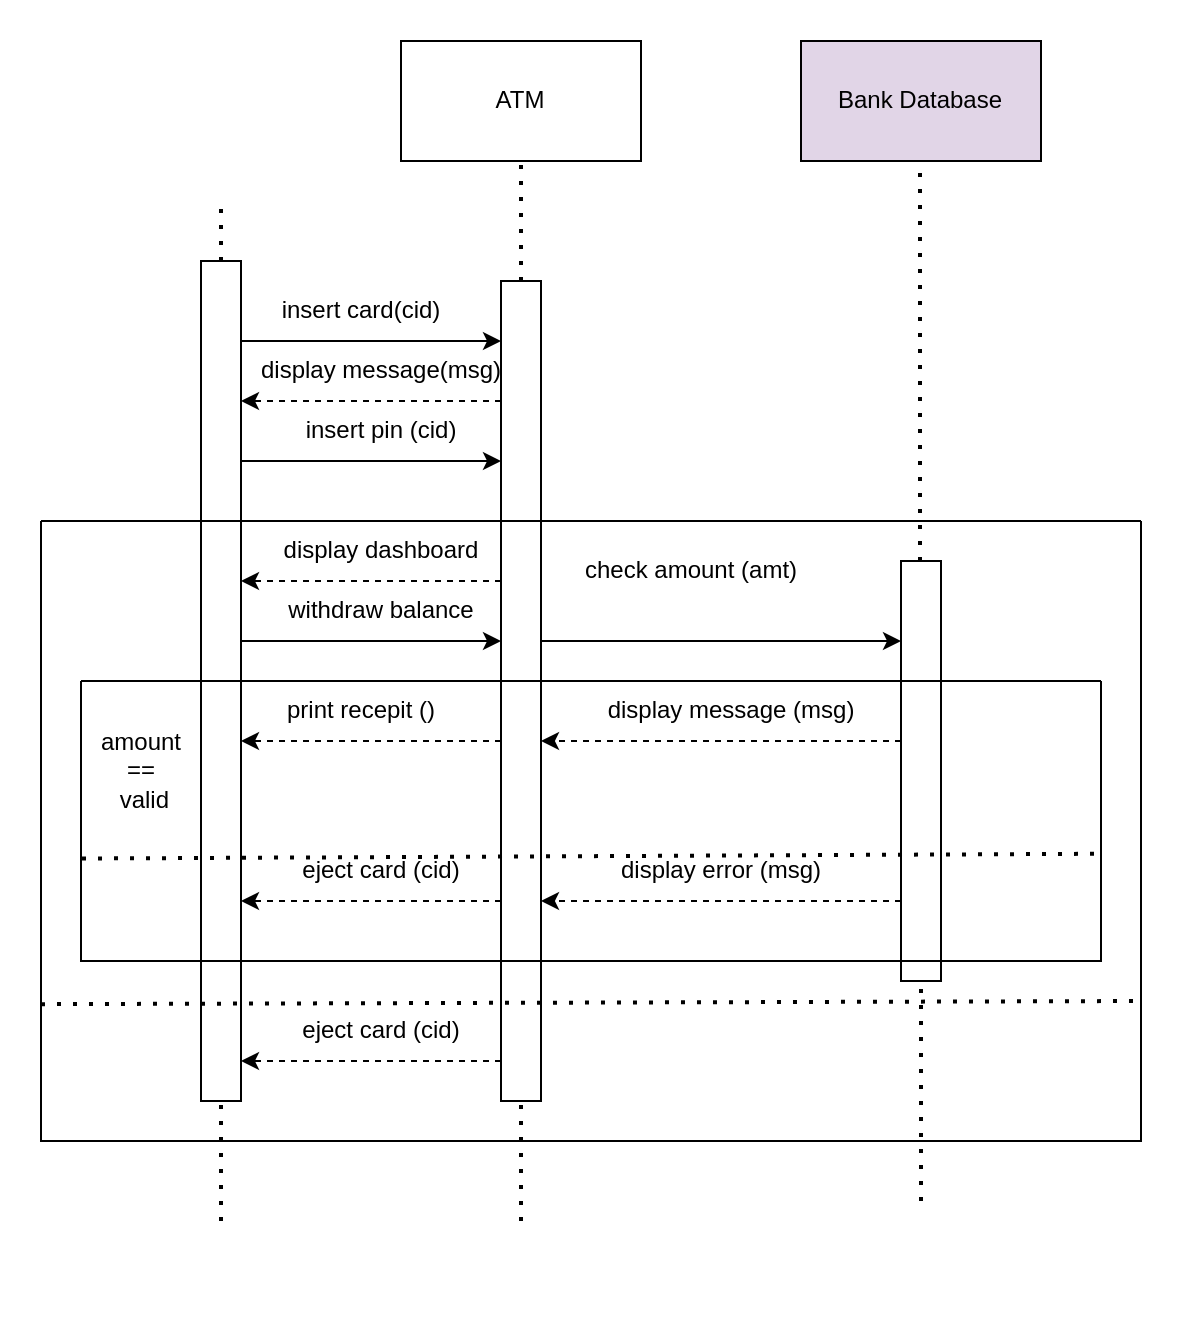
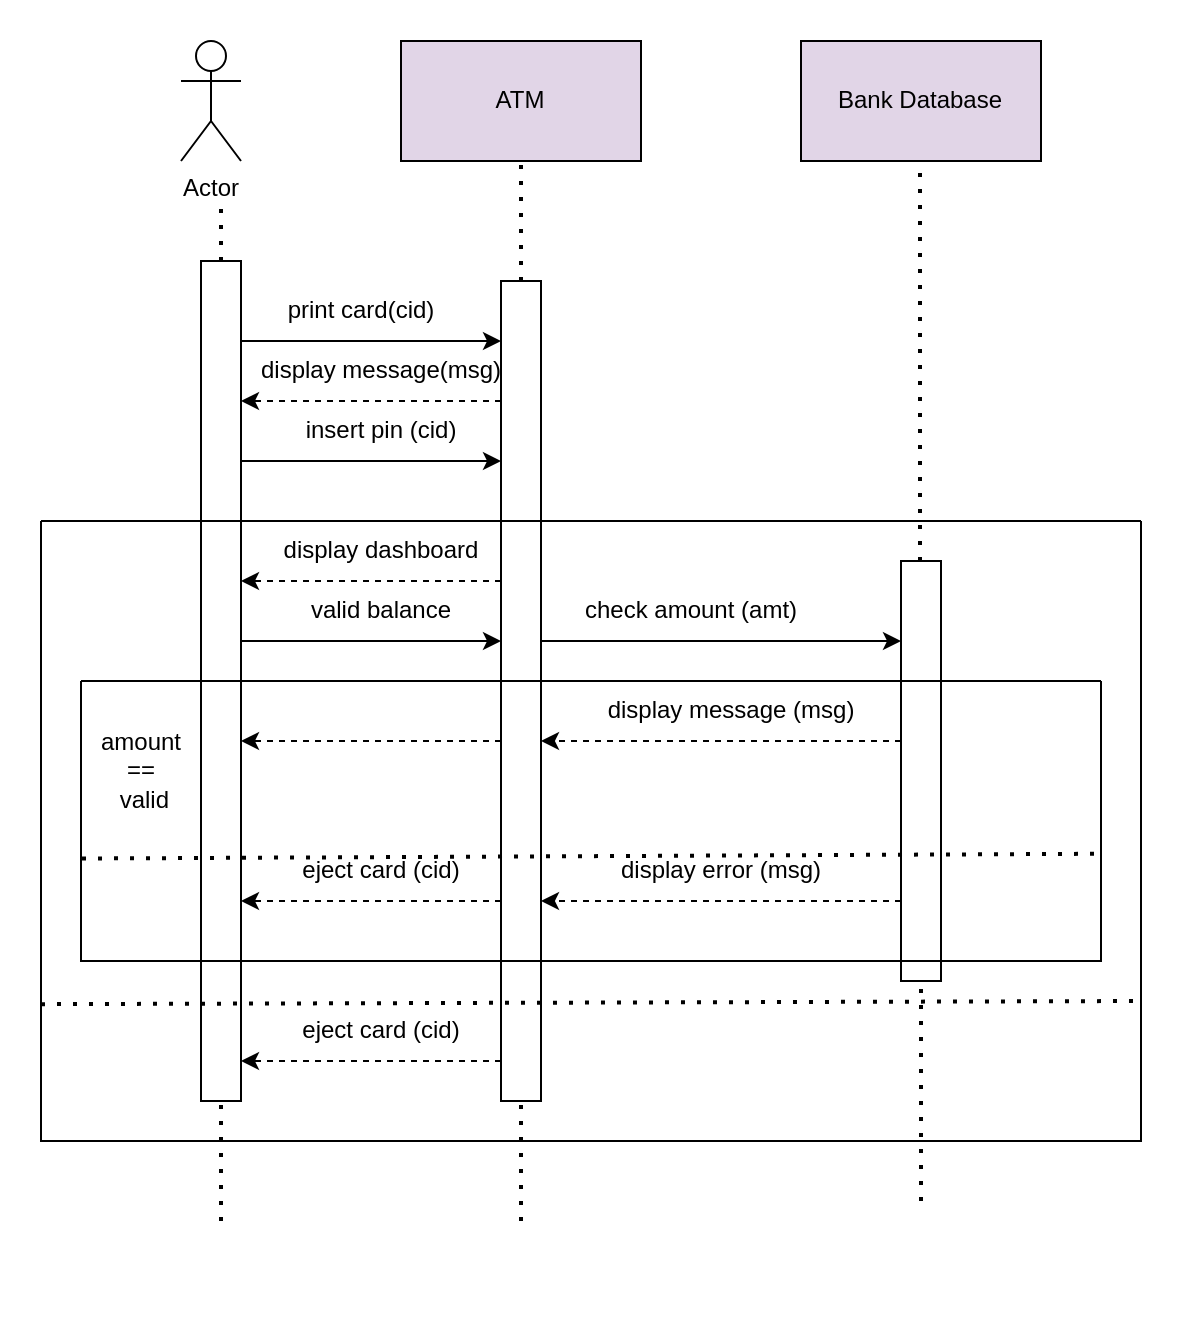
node "Actor": added
node "ATM": fillcolor #ffffff -> #e1d5e7
node "insert card(cid)": label "insert card(cid)" -> "print card(cid)"
node "check amount (amt)": moved (691, 571) -> (691, 611)
node "withdraw balance": label "withdraw balance" -> "valid balance"
node "print recepit ()": removed
